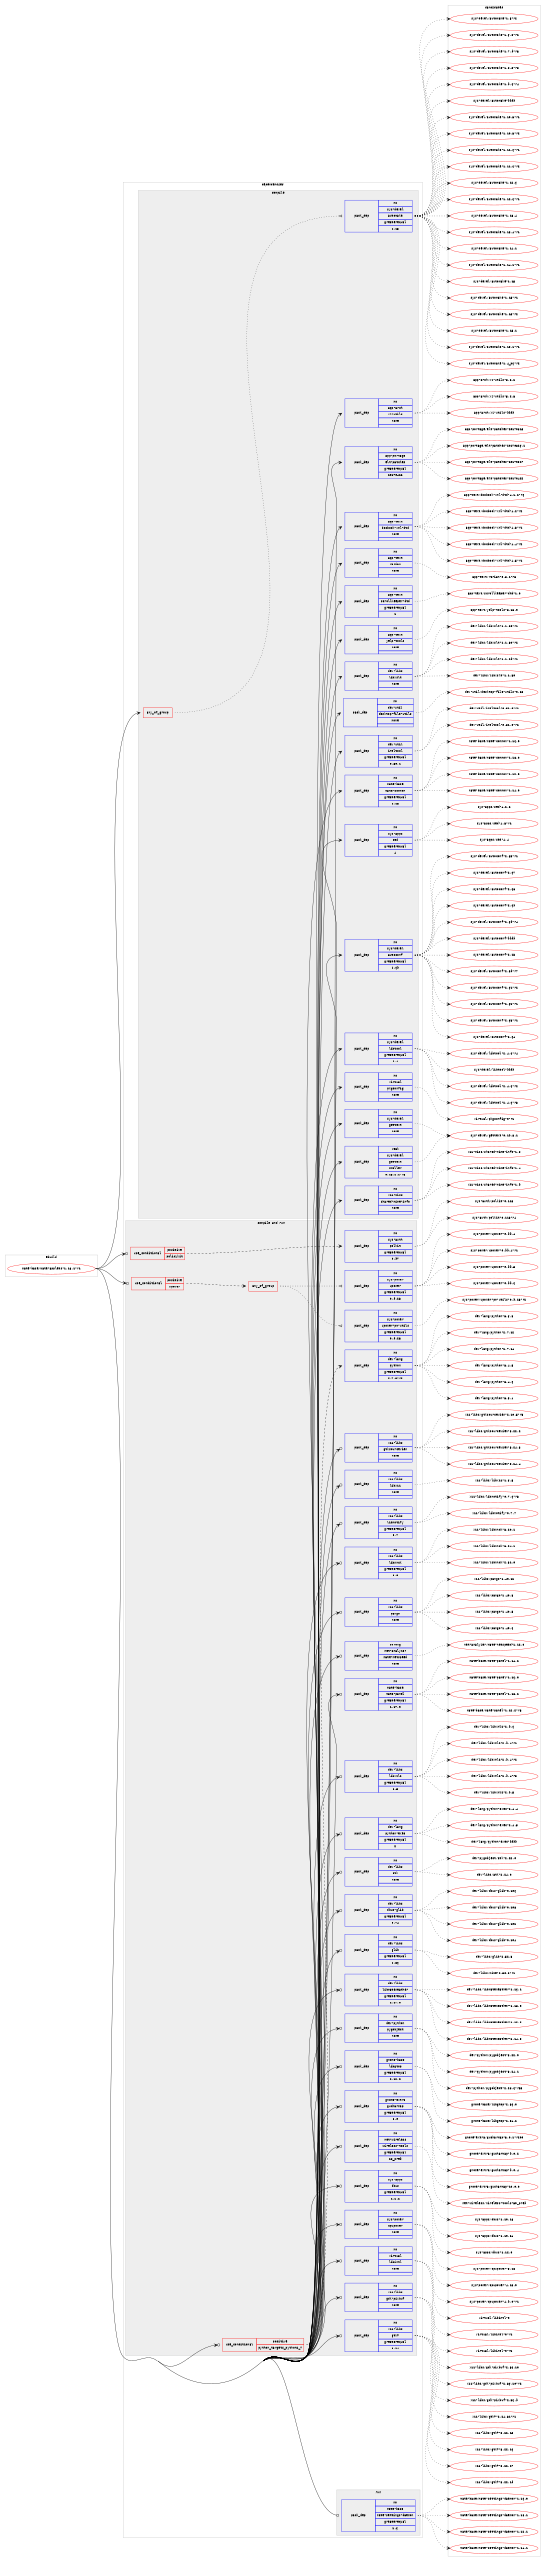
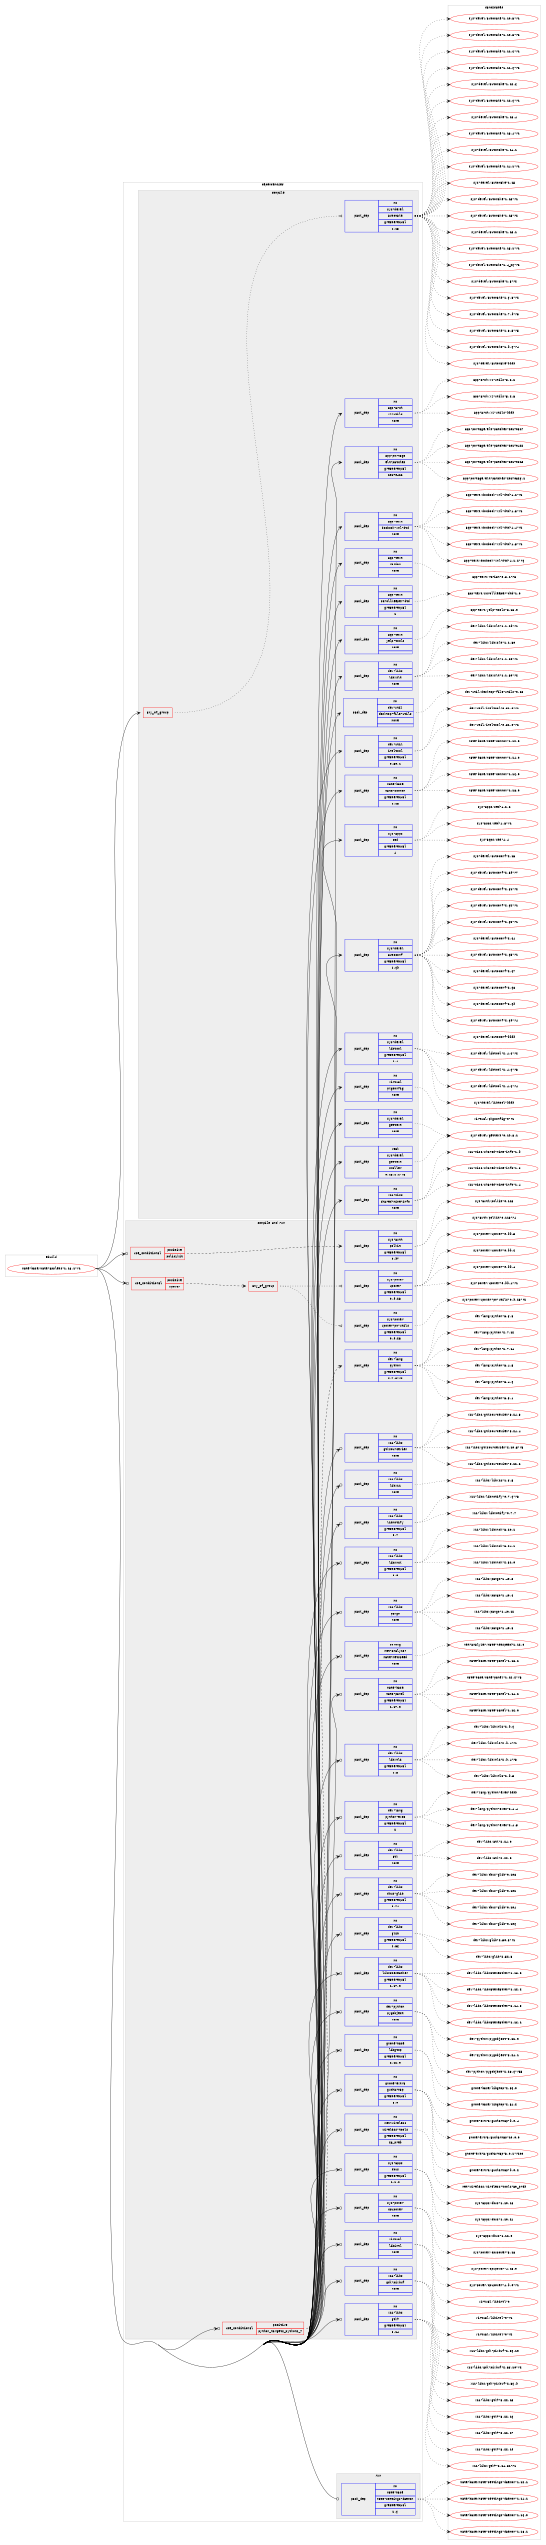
node "dev-libs/libxml2-2.9.4-r2": removed
node "dev-pygobject/atk-2.22.0": label "dev-pygobject/atk-2.22.0" -> "dev-libs/atk-2.22.0"
node "dev-libs/mime-2.50.3-r1": label "dev-libs/mime-2.50.3-r1" -> "dev-libs/glib-2.50.3-r1"
